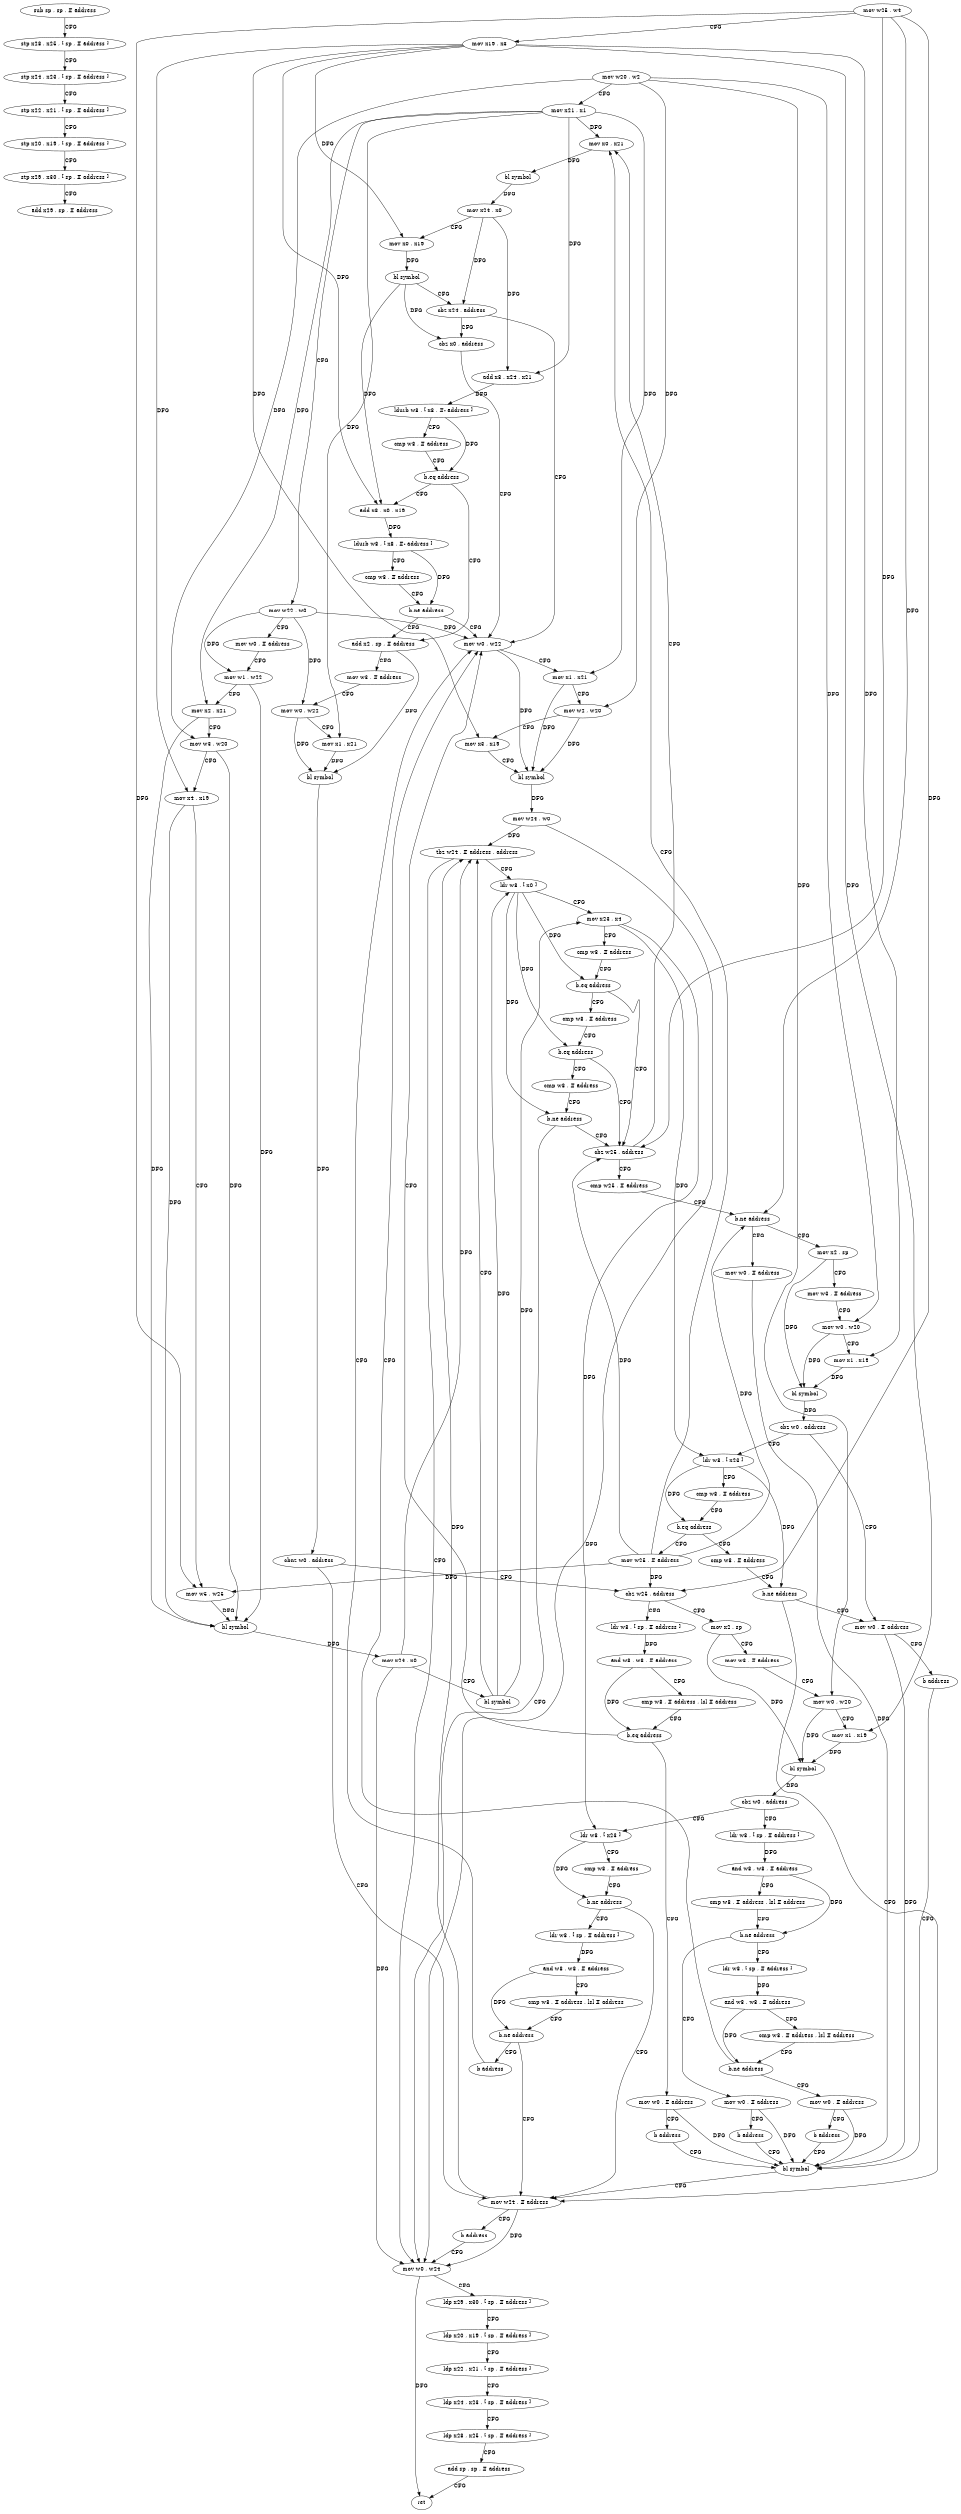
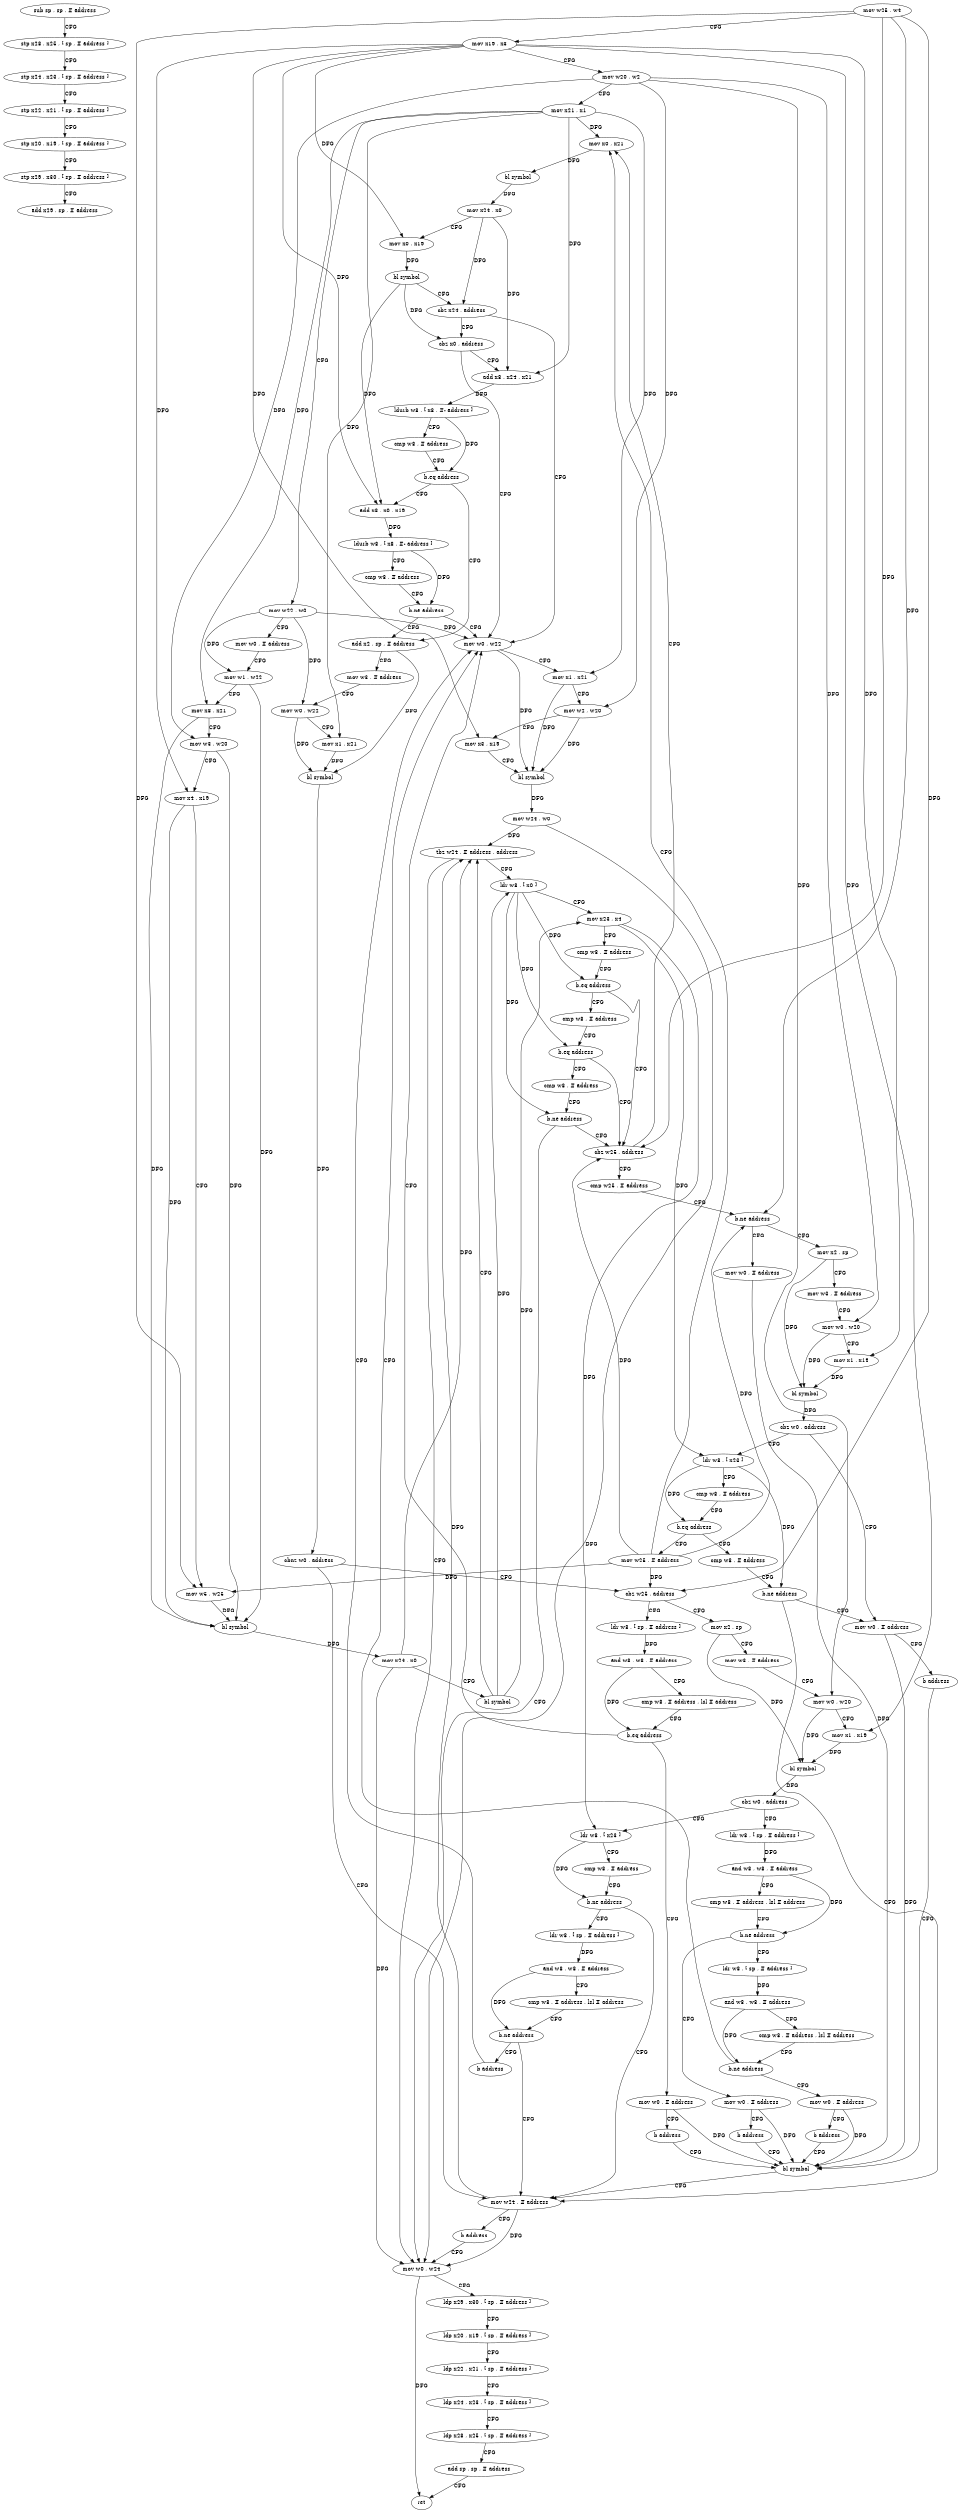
edge "mov x19 , x3" -> "mov w20 , w2": added, label "CFG"
edge "cbz x0 , address" -> "add x8 , x24 , x21": added, label "CFG"
node "mov x2 , x21": label "mov x2 , x21" -> "mov x8 , x21"
